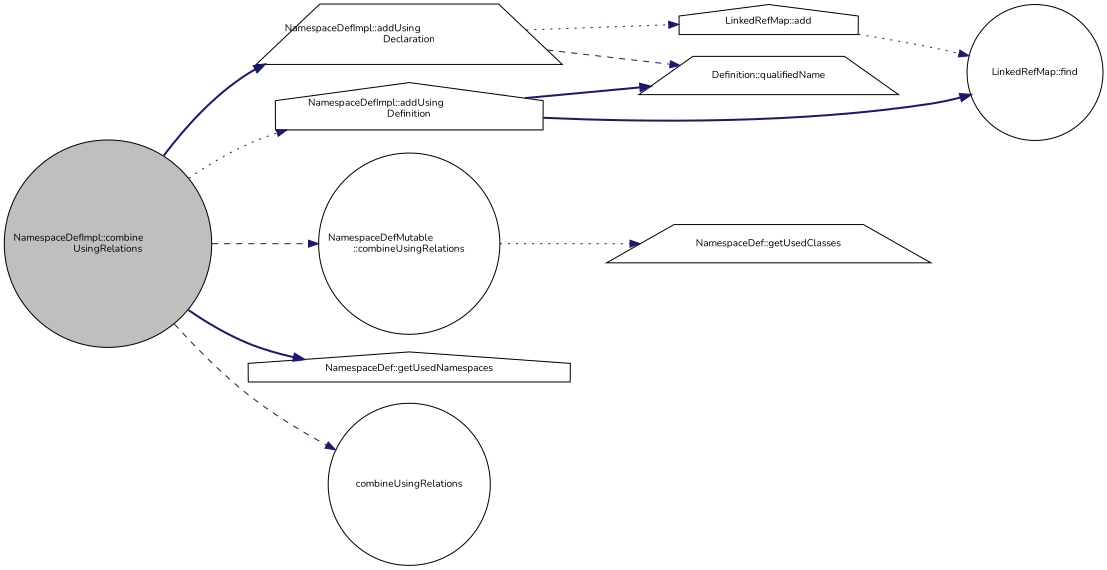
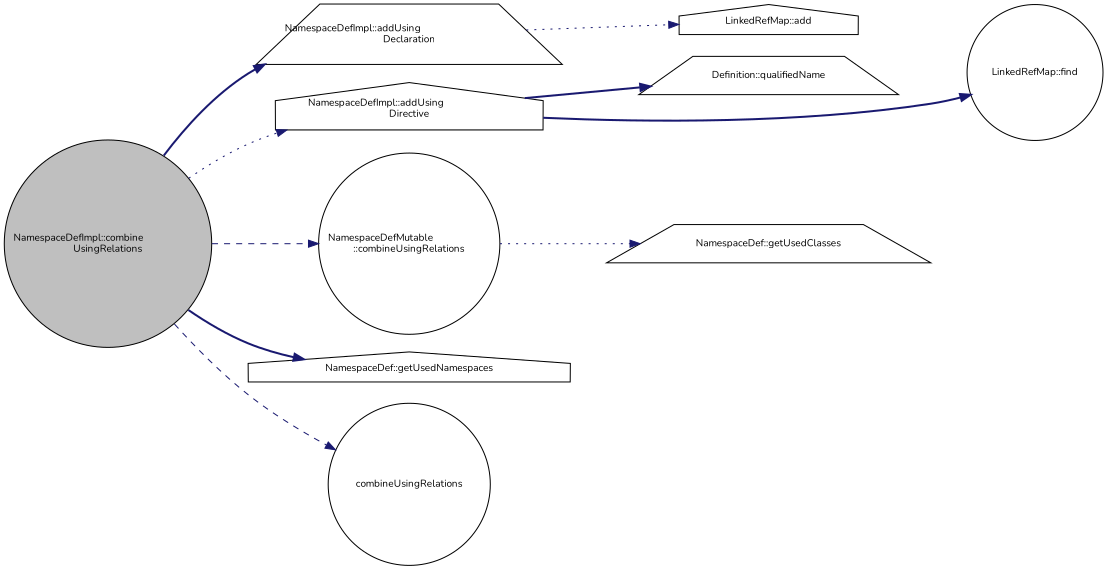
edge "LinkedRefMap::add" -> "LinkedRefMap::find": removed
edge "NamespaceDefImpl::addUsing Declaration" -> "Definition::qualifiedName": removed
node "NamespaceDefImpl::addUsing Definition": label "NamespaceDefImpl::addUsing Definition" -> "NamespaceDefImpl::addUsing Directive"
